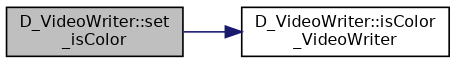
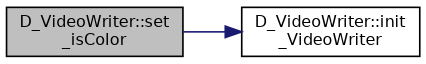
node "D_VideoWriter::isColor _VideoWriter": label "D_VideoWriter::isColor _VideoWriter" -> "D_VideoWriter::init _VideoWriter"
